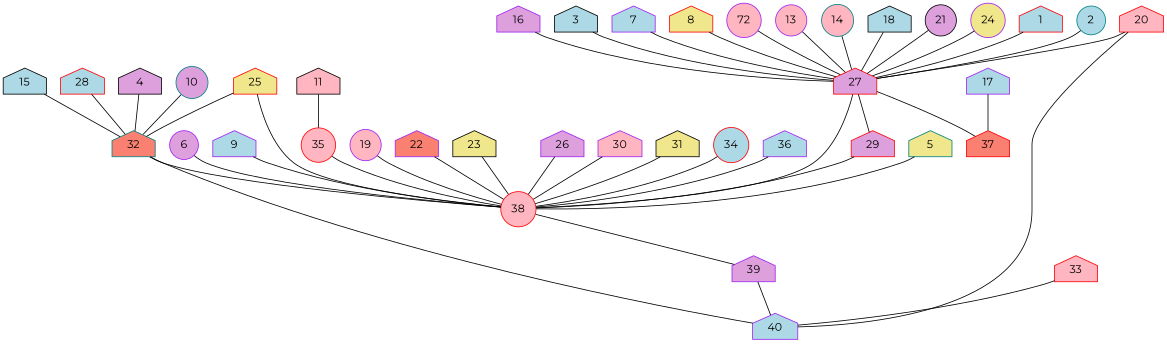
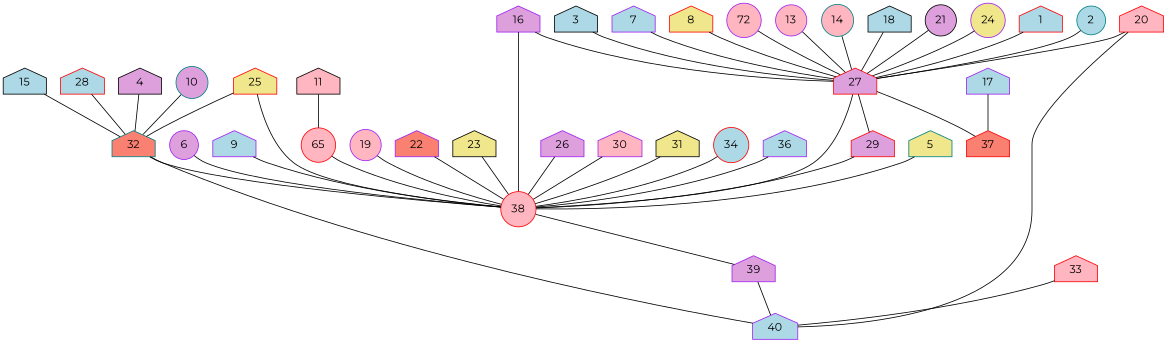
edge "16" -- "38": added
node "35": label "35" -> "65"
